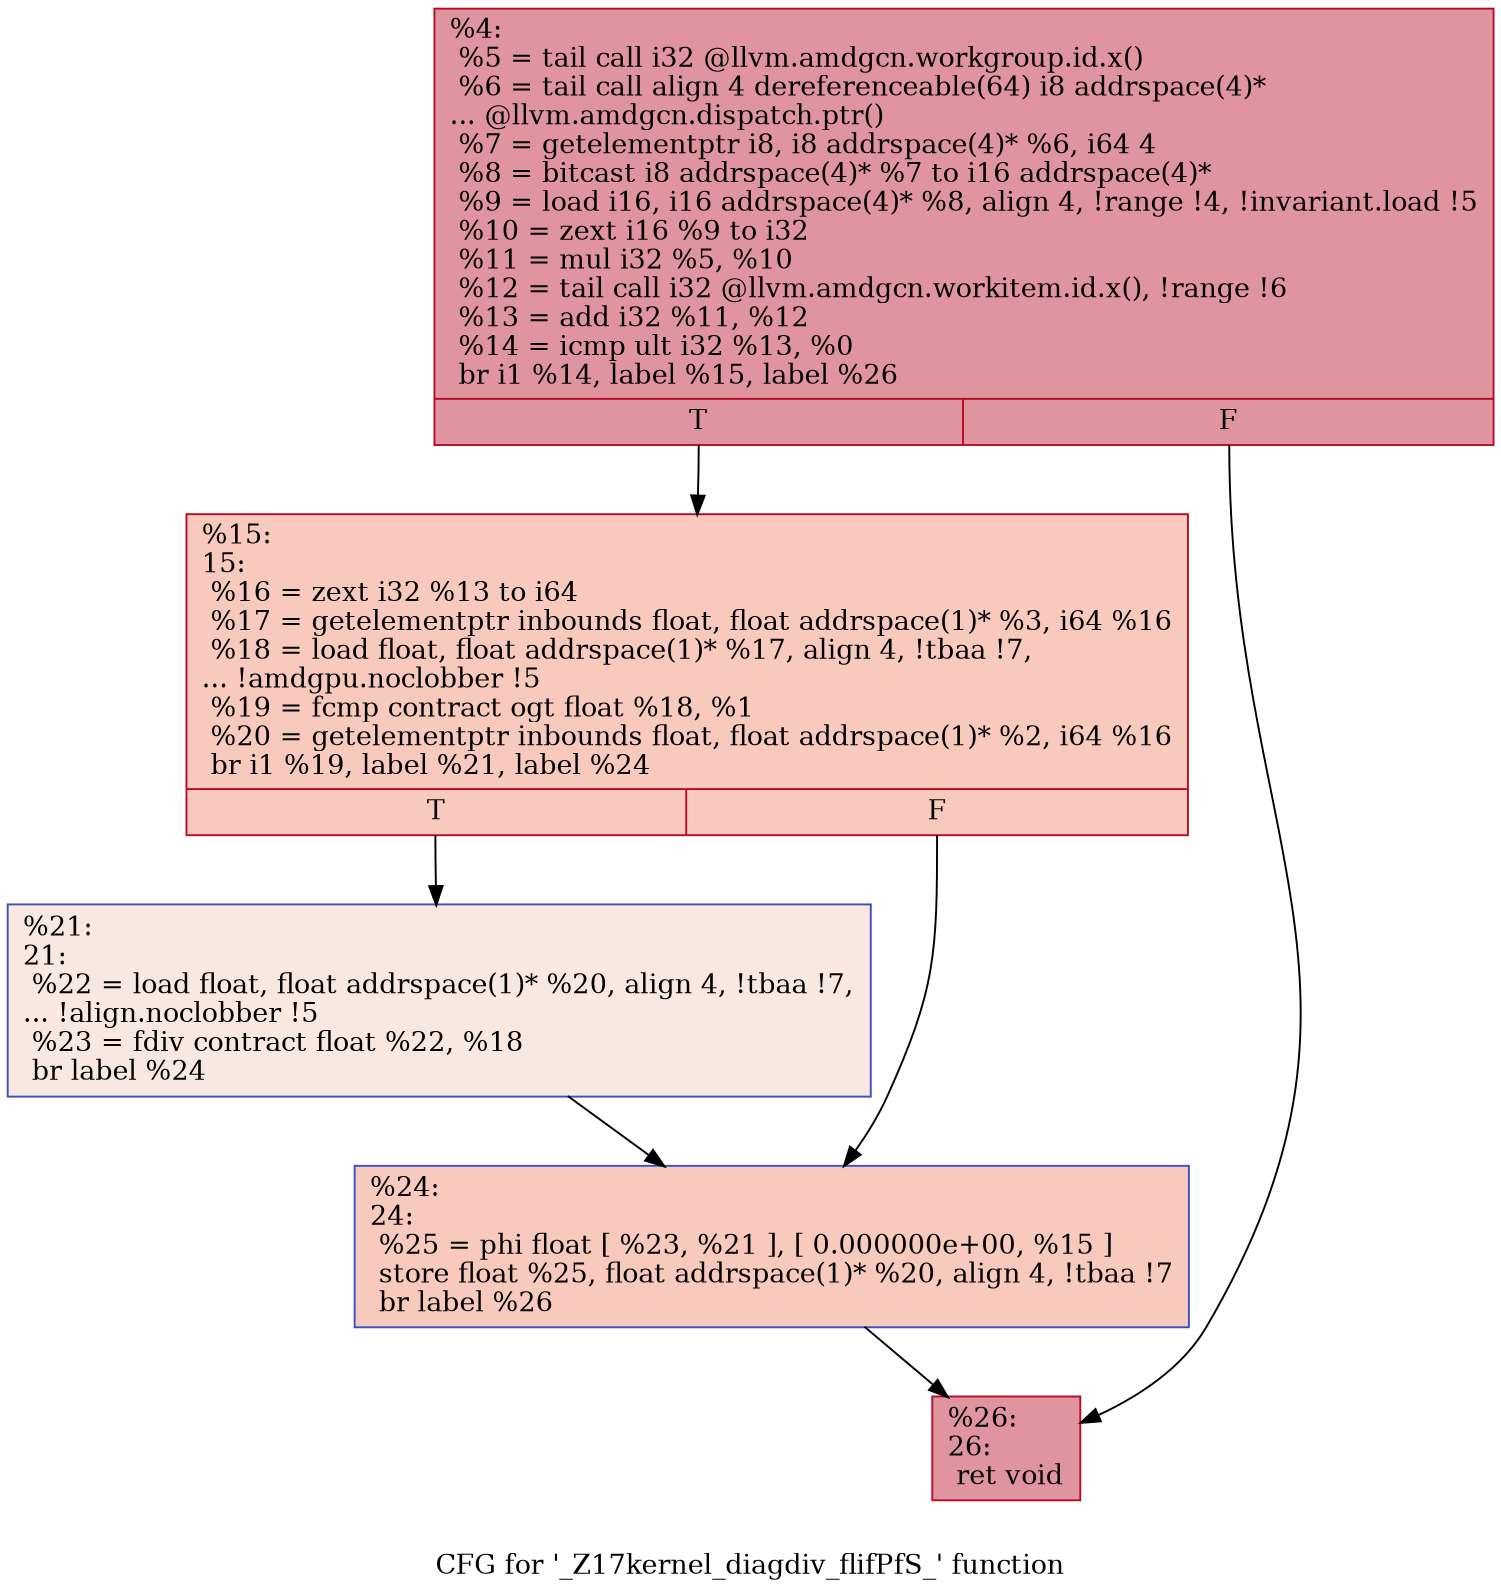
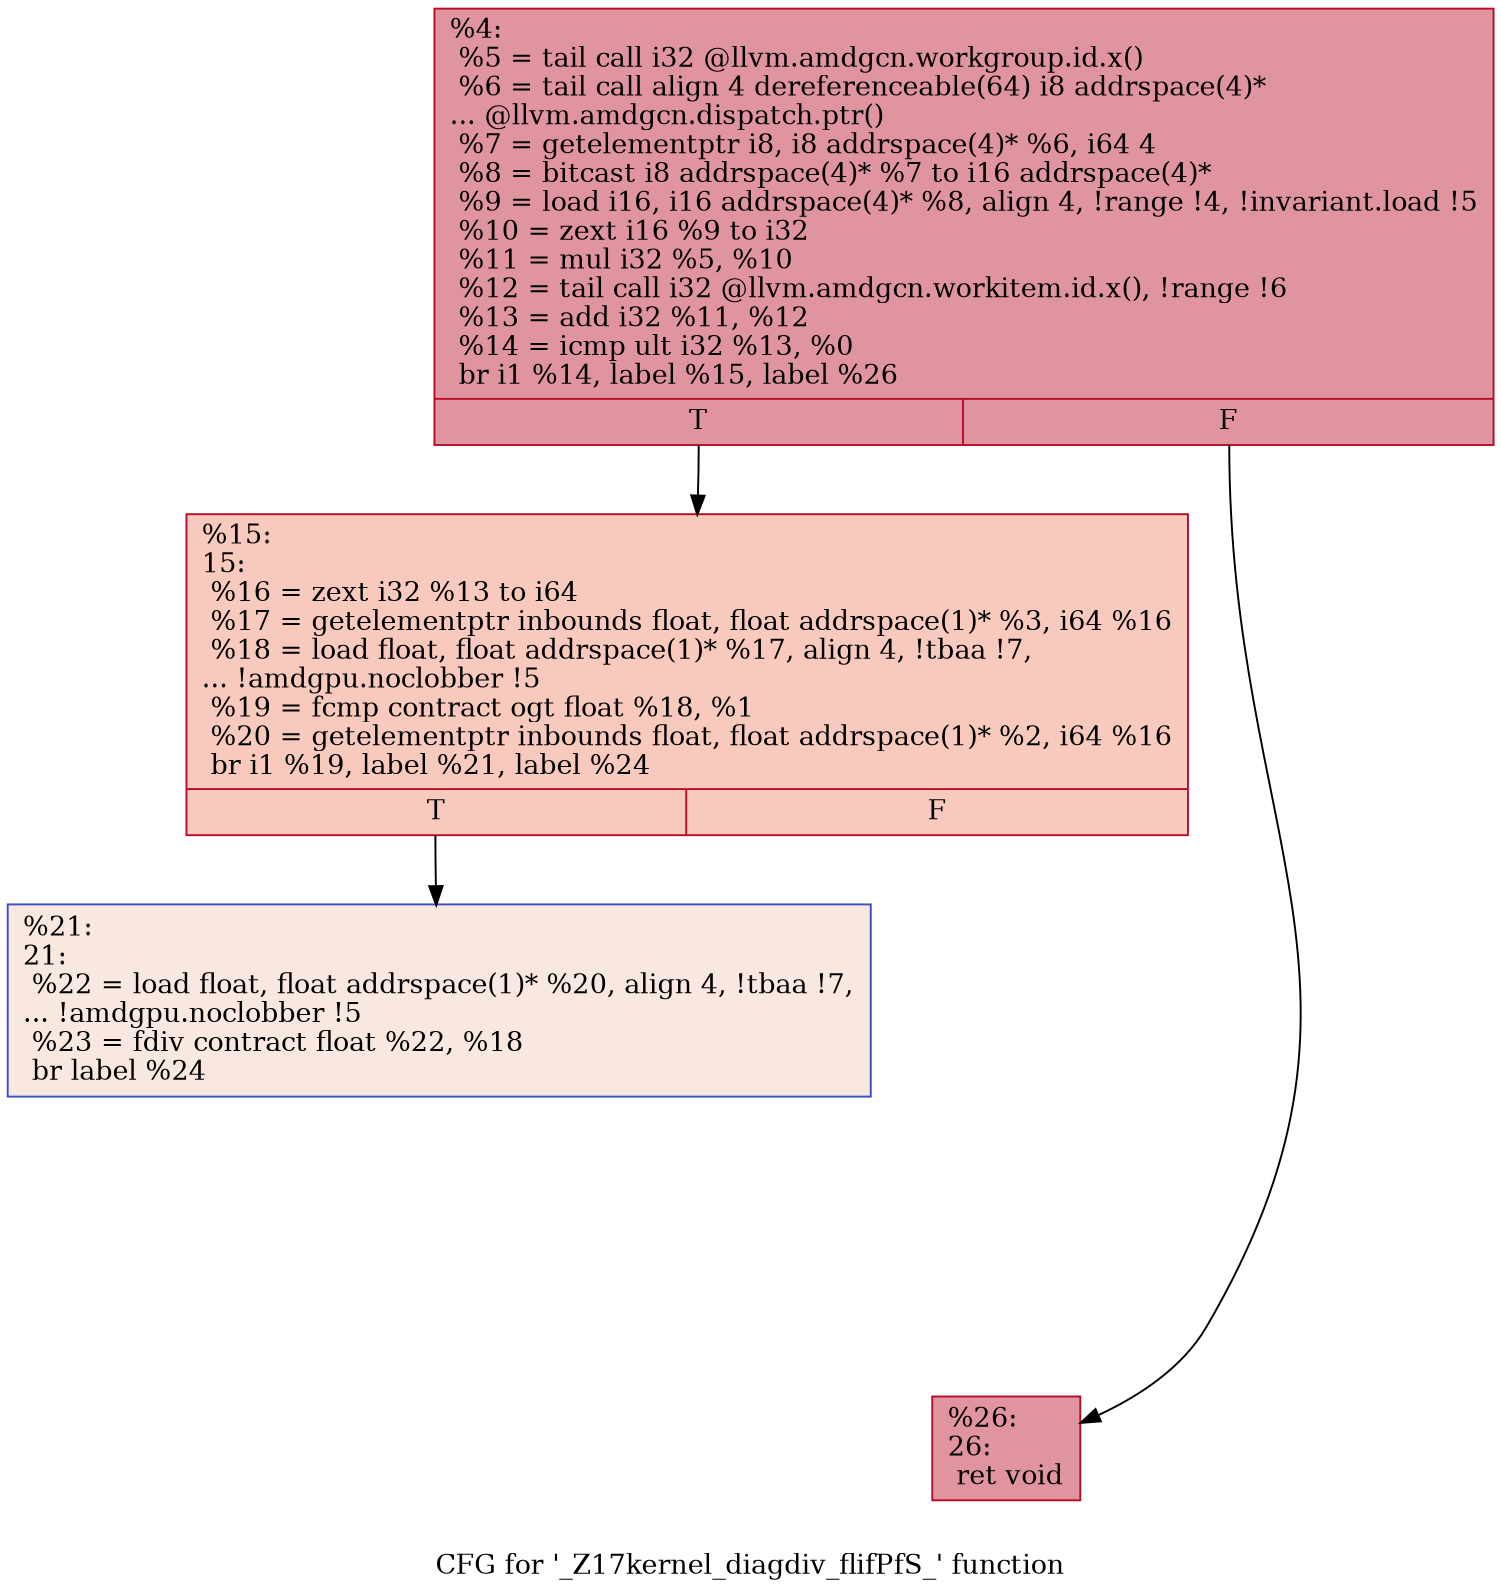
node "%21:": text "... !align.noclobber !5" -> "... !amdgpu.noclobber !5"
node "%24:": removed
